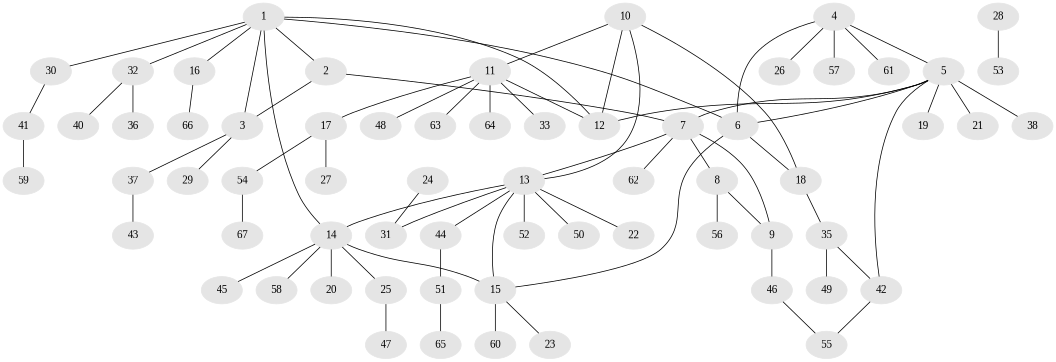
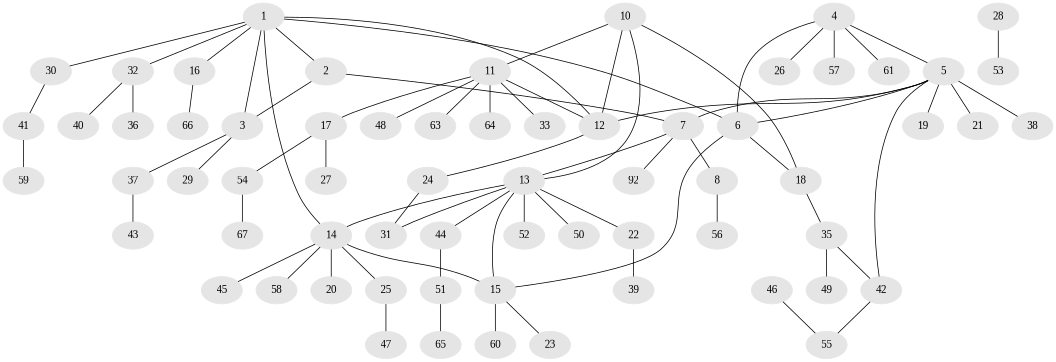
edge "12" -- "24": added
node "62": label "62" -> "92"
node "9": removed
node "39": added
